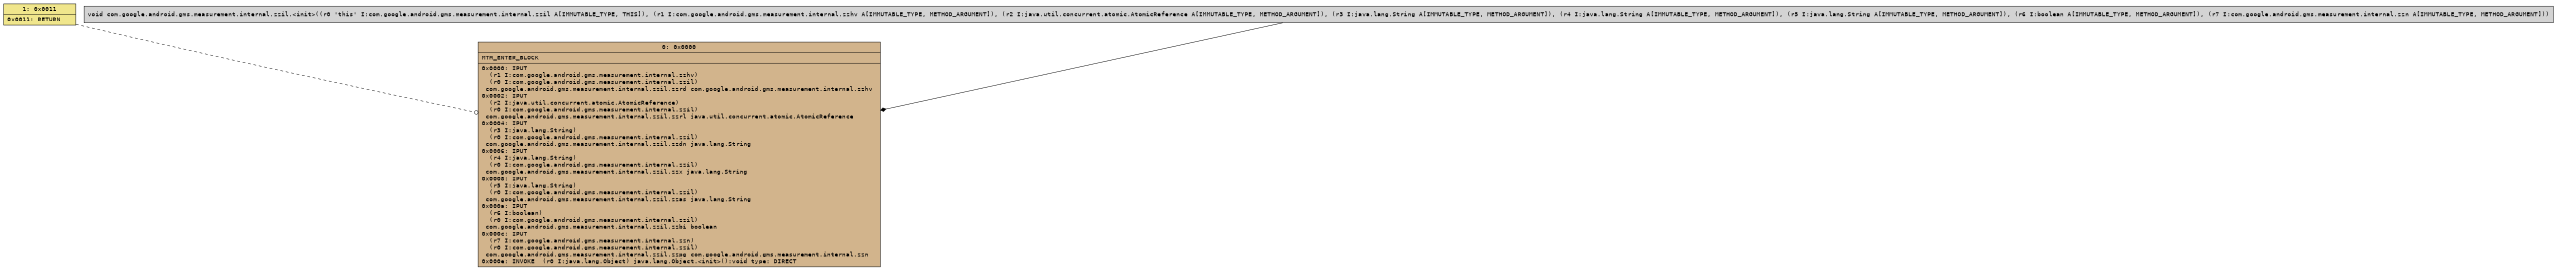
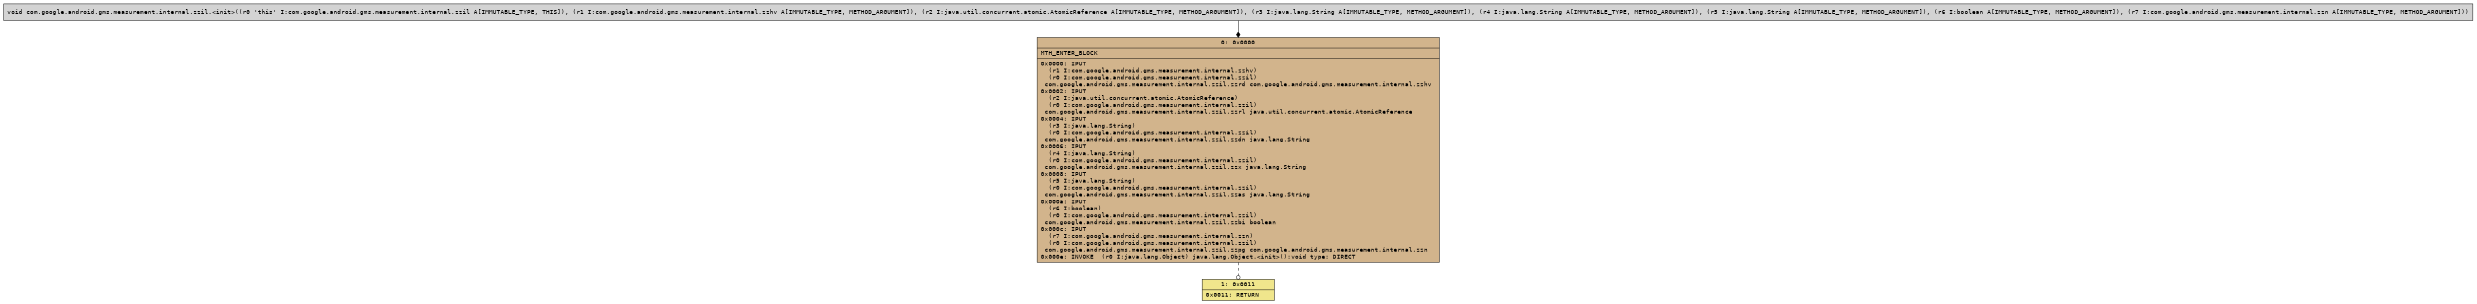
edge "1: 0x0011" -> "0: 0x0000": reversed
